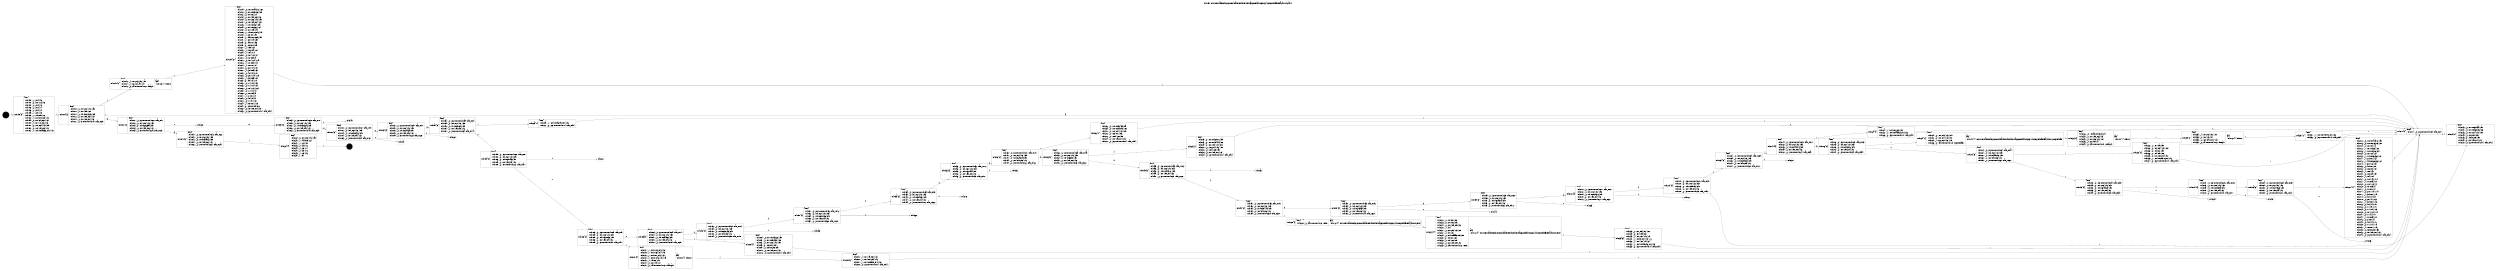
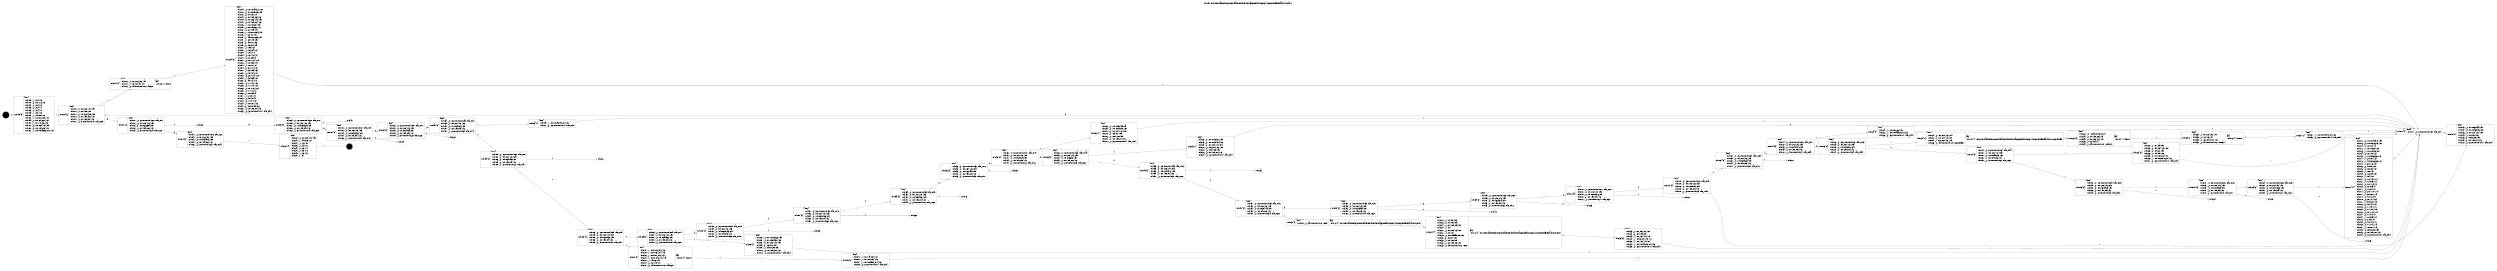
edge "0x40229c [27]" -> "0x402704 [5]": reversed
